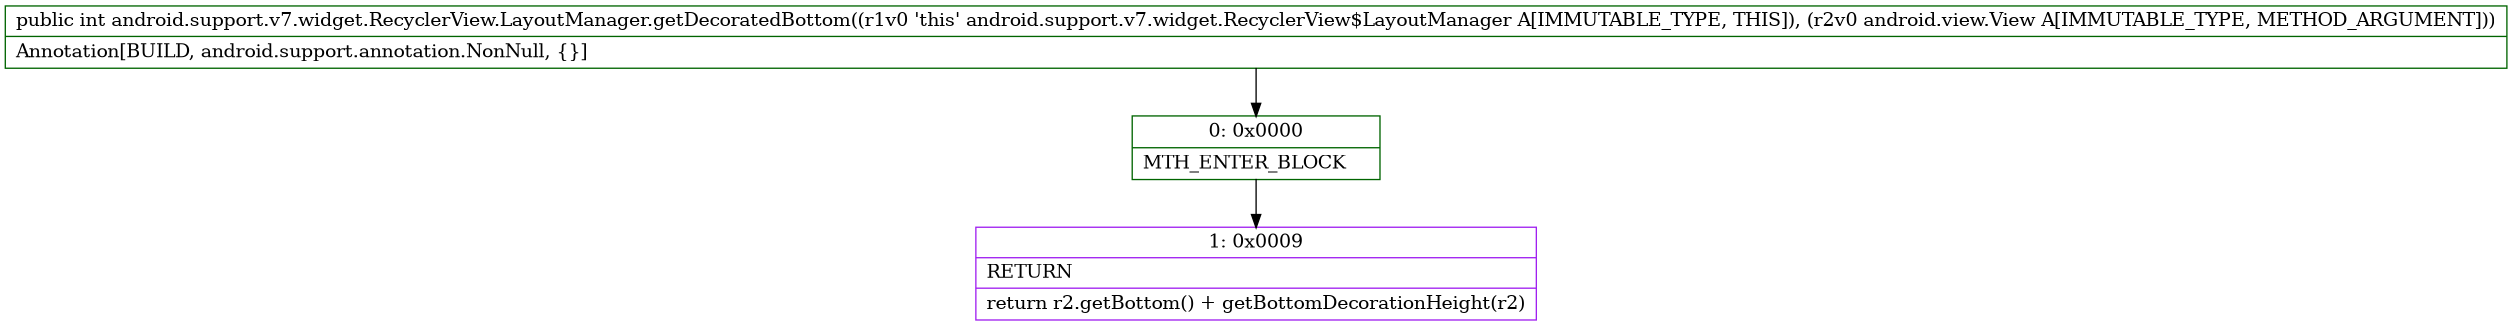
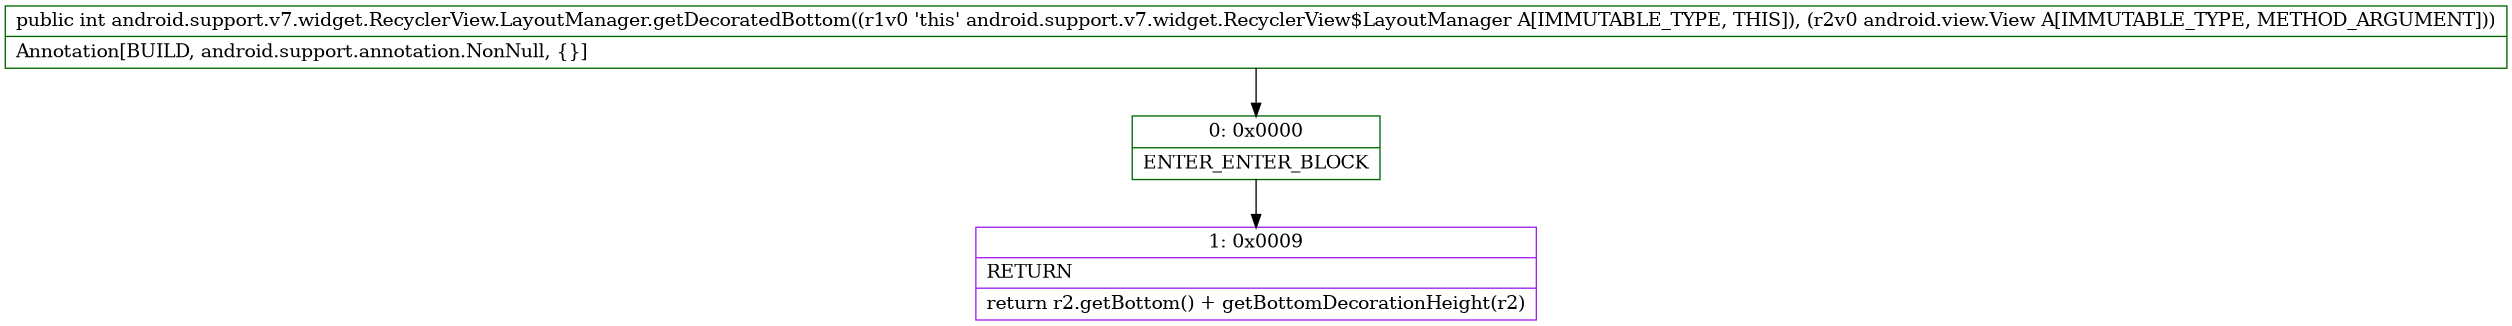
node "0: 0x0000": text "MTH_ENTER_BLOCK" -> "ENTER_ENTER_BLOCK"
